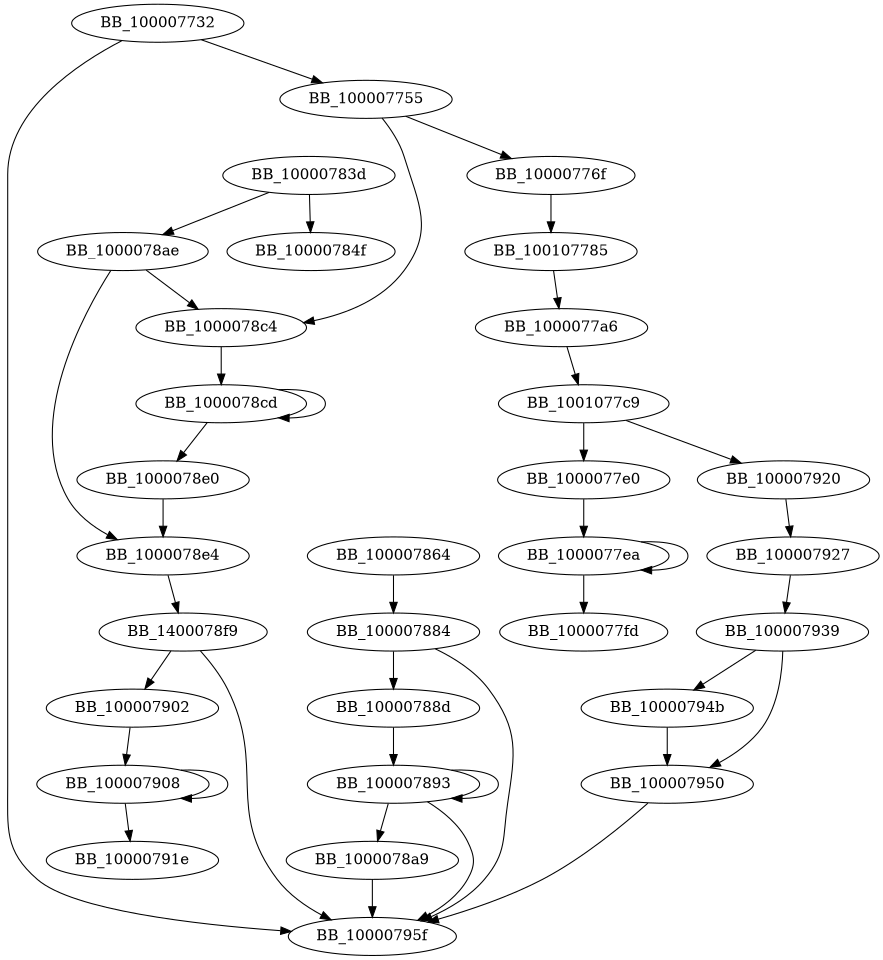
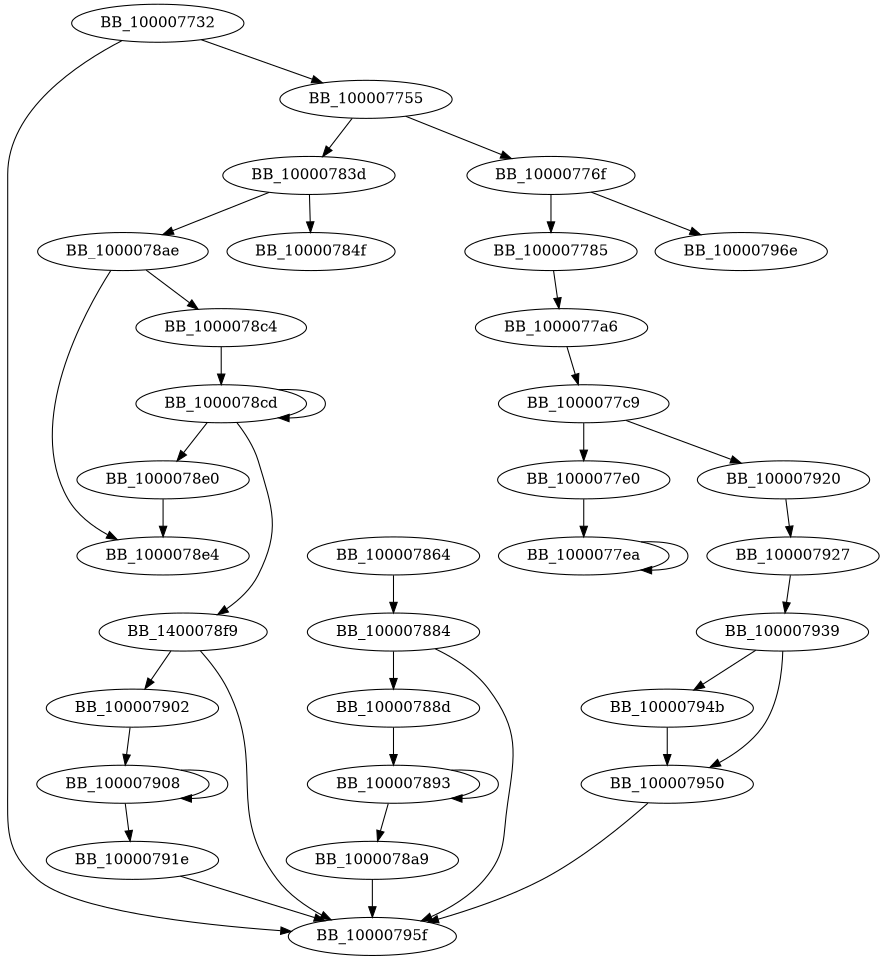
edge "BB_100007755" -> "BB_1000078c4": now "BB_100007755" -> "BB_10000783d"
node "BB_100107785": label "BB_100107785" -> "BB_100007785"
node "BB_10000796e": added
node "BB_1001077c9": label "BB_1001077c9" -> "BB_1000077c9"
edge "BB_1000078e4" -> "BB_1400078f9": now "BB_1000078cd" -> "BB_1400078f9"
node "BB_1000077fd": removed
edge "BB_100007893" -> "BB_10000795f": now "BB_10000791e" -> "BB_10000795f"
